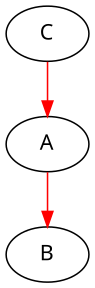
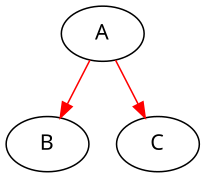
edge "C" -> "A": reversed
